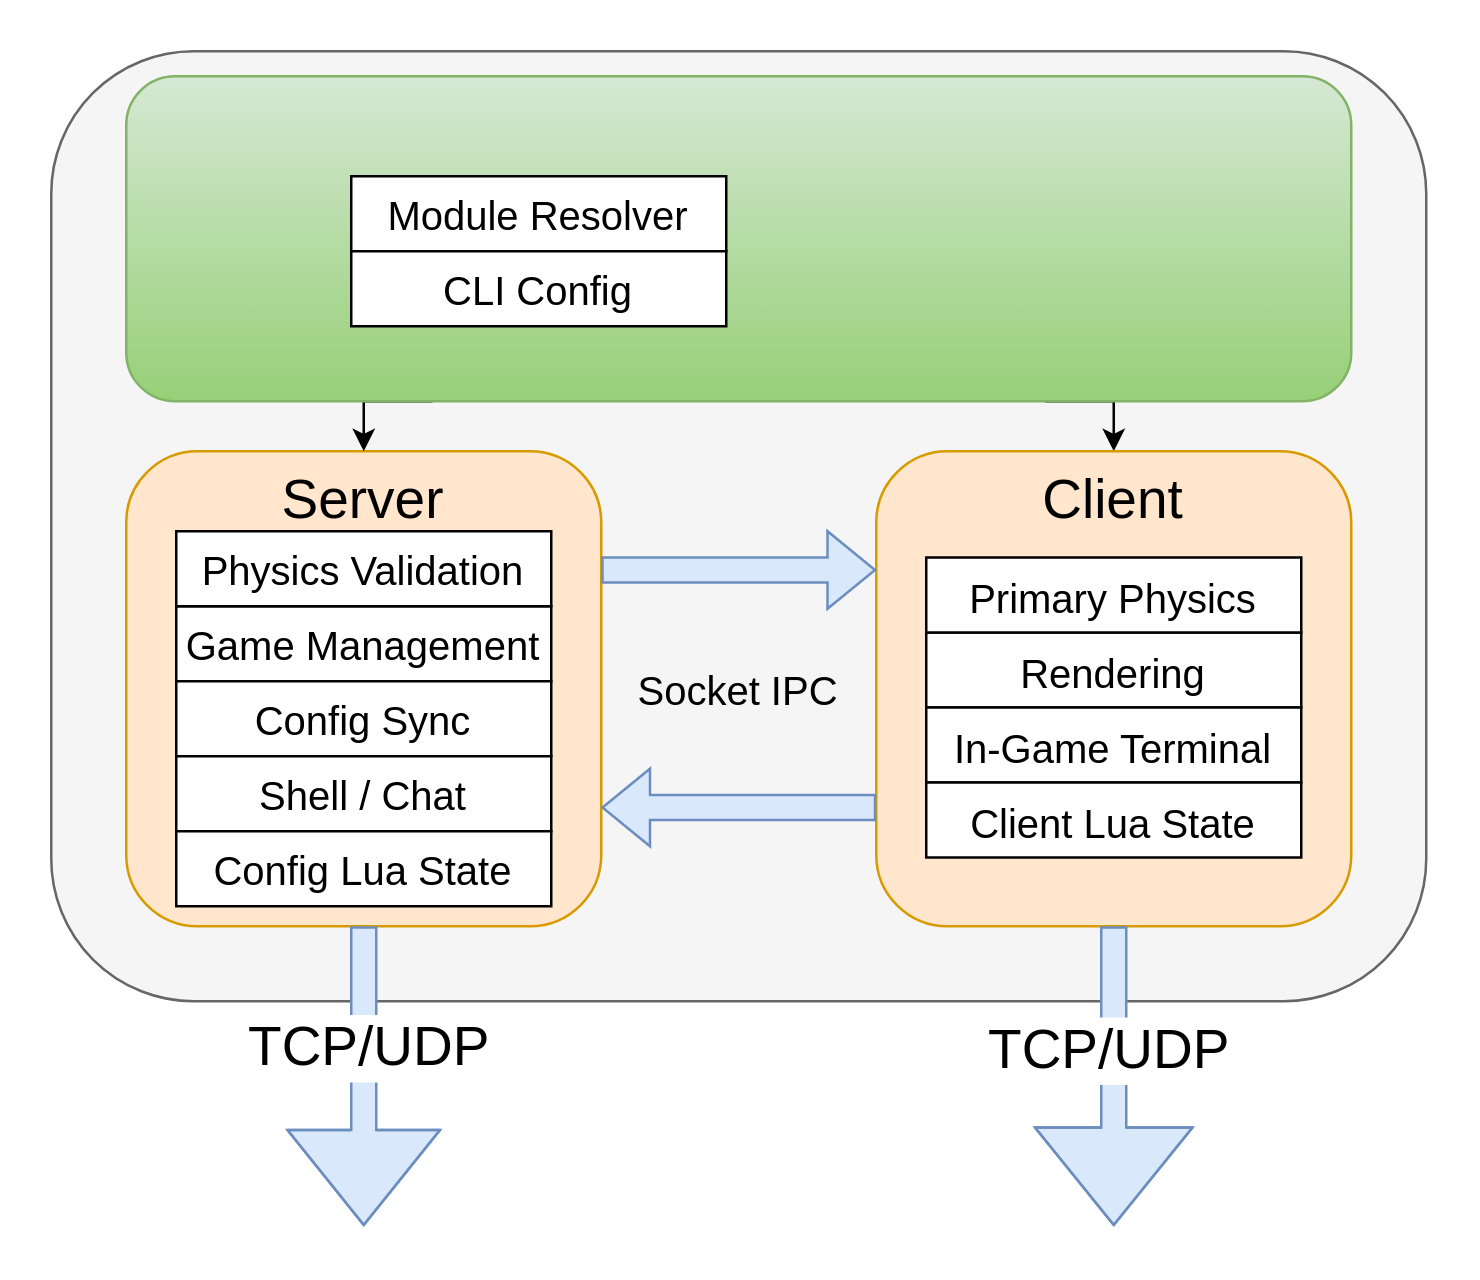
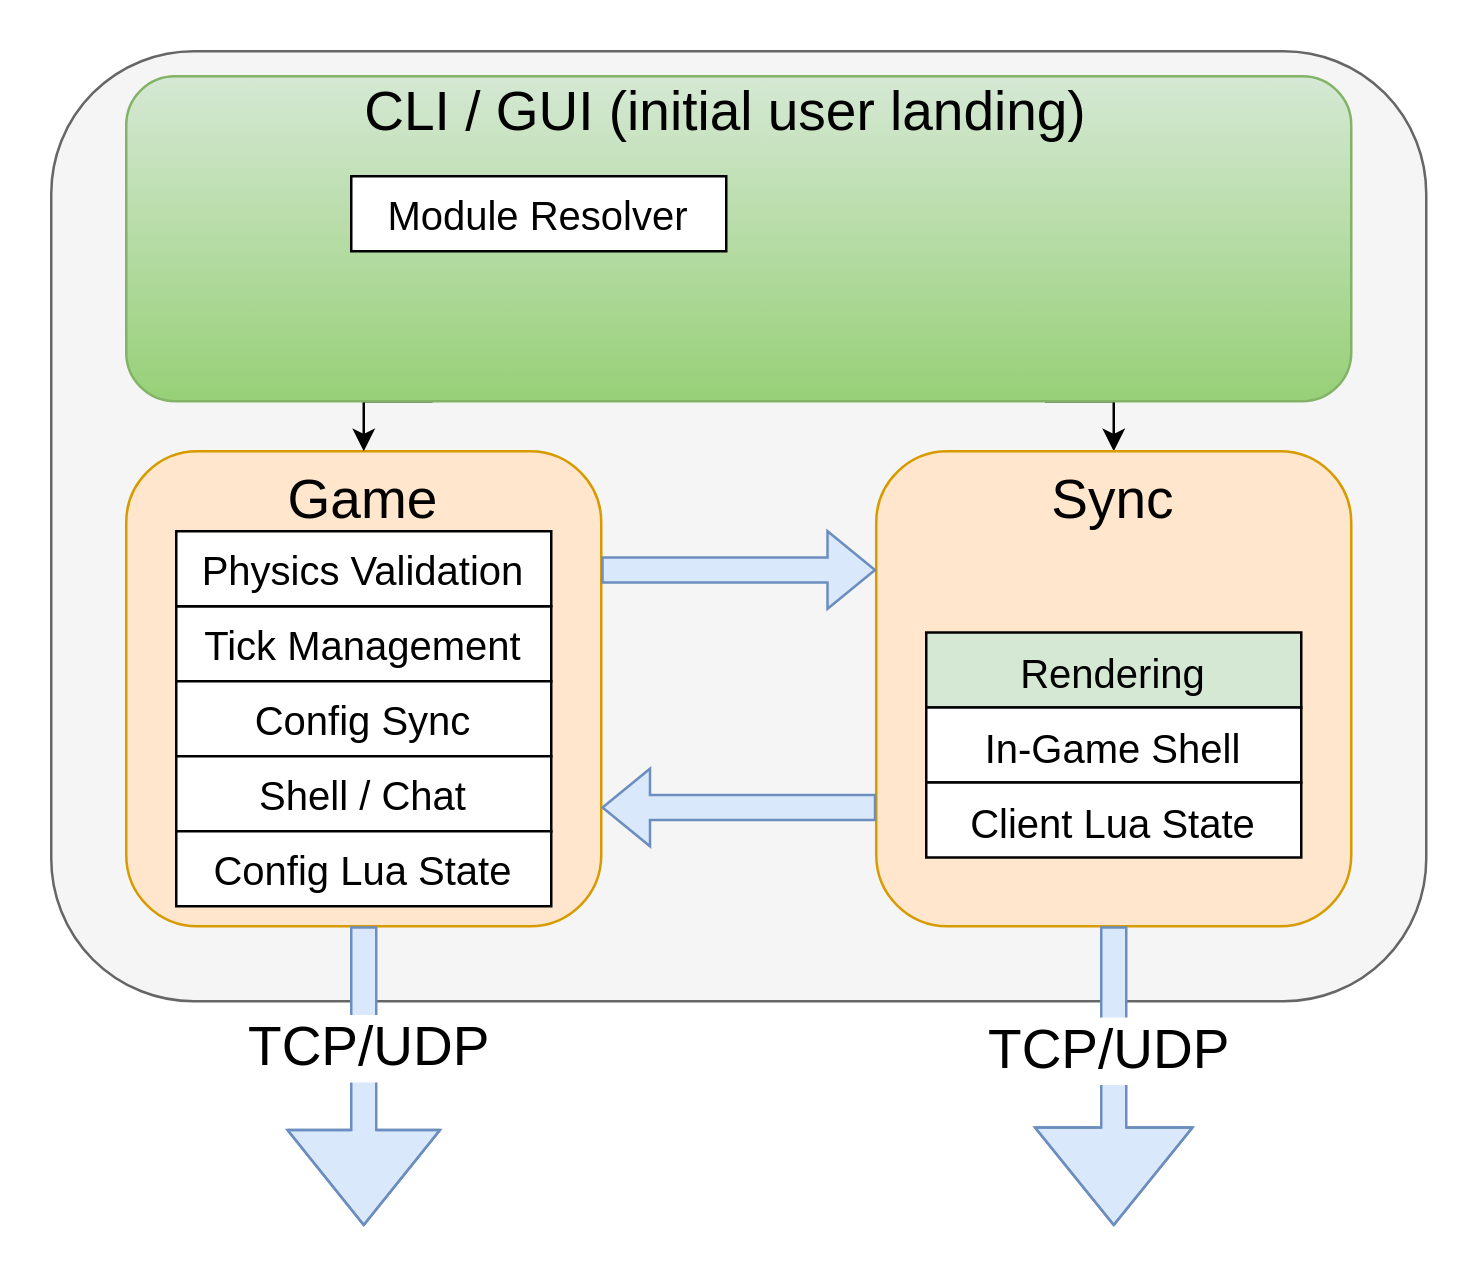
node "CLI / GUI (initial user landing)": added
node "CLI Config": removed
node "Server": label "Server" -> "Game"
node "Client": label "Client" -> "Sync"
node "Primary Physics": removed
node "Game Management": label "Game Management" -> "Tick Management"
node "Rendering": fillcolor #ffffff -> #d5e8d4
node "Socket IPC": removed
node "In-Game Terminal": label "In-Game Terminal" -> "In-Game Shell"
